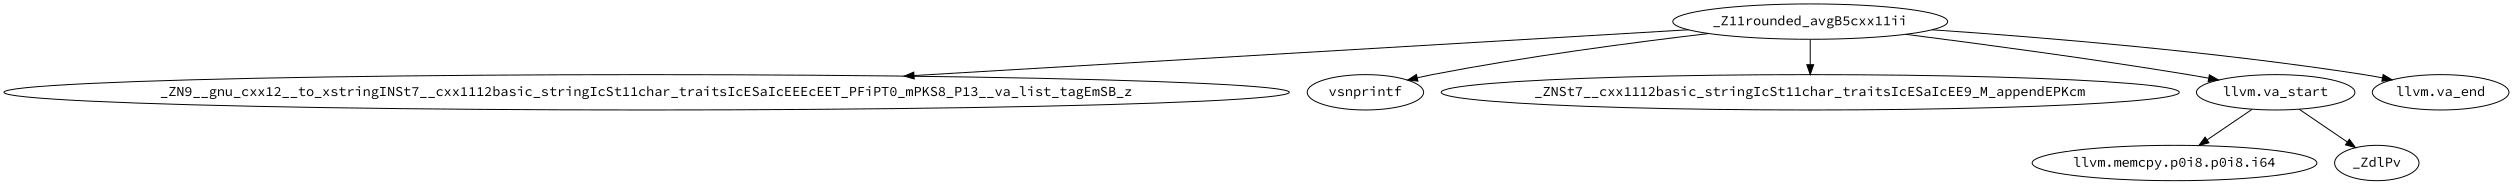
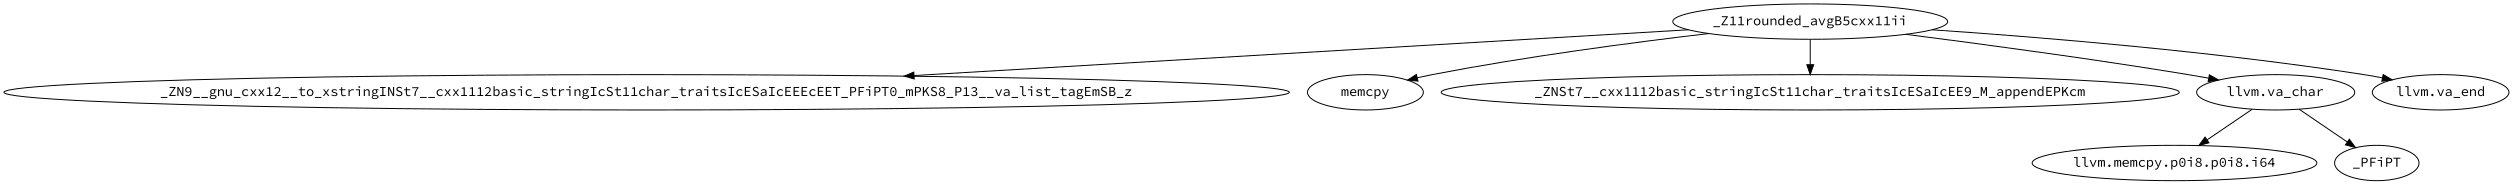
node "vsnprintf": label "vsnprintf" -> "memcpy"
node "llvm.va_start": label "llvm.va_start" -> "llvm.va_char"
node "_ZdlPv": label "_ZdlPv" -> "_PFiPT"
